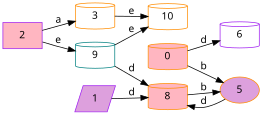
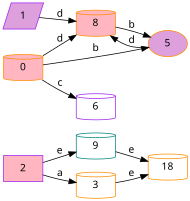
node "10": label "10" -> "18"
edge "0" -> "6": label "d" -> "c"
edge "9" -> "8": now "0" -> "8"
